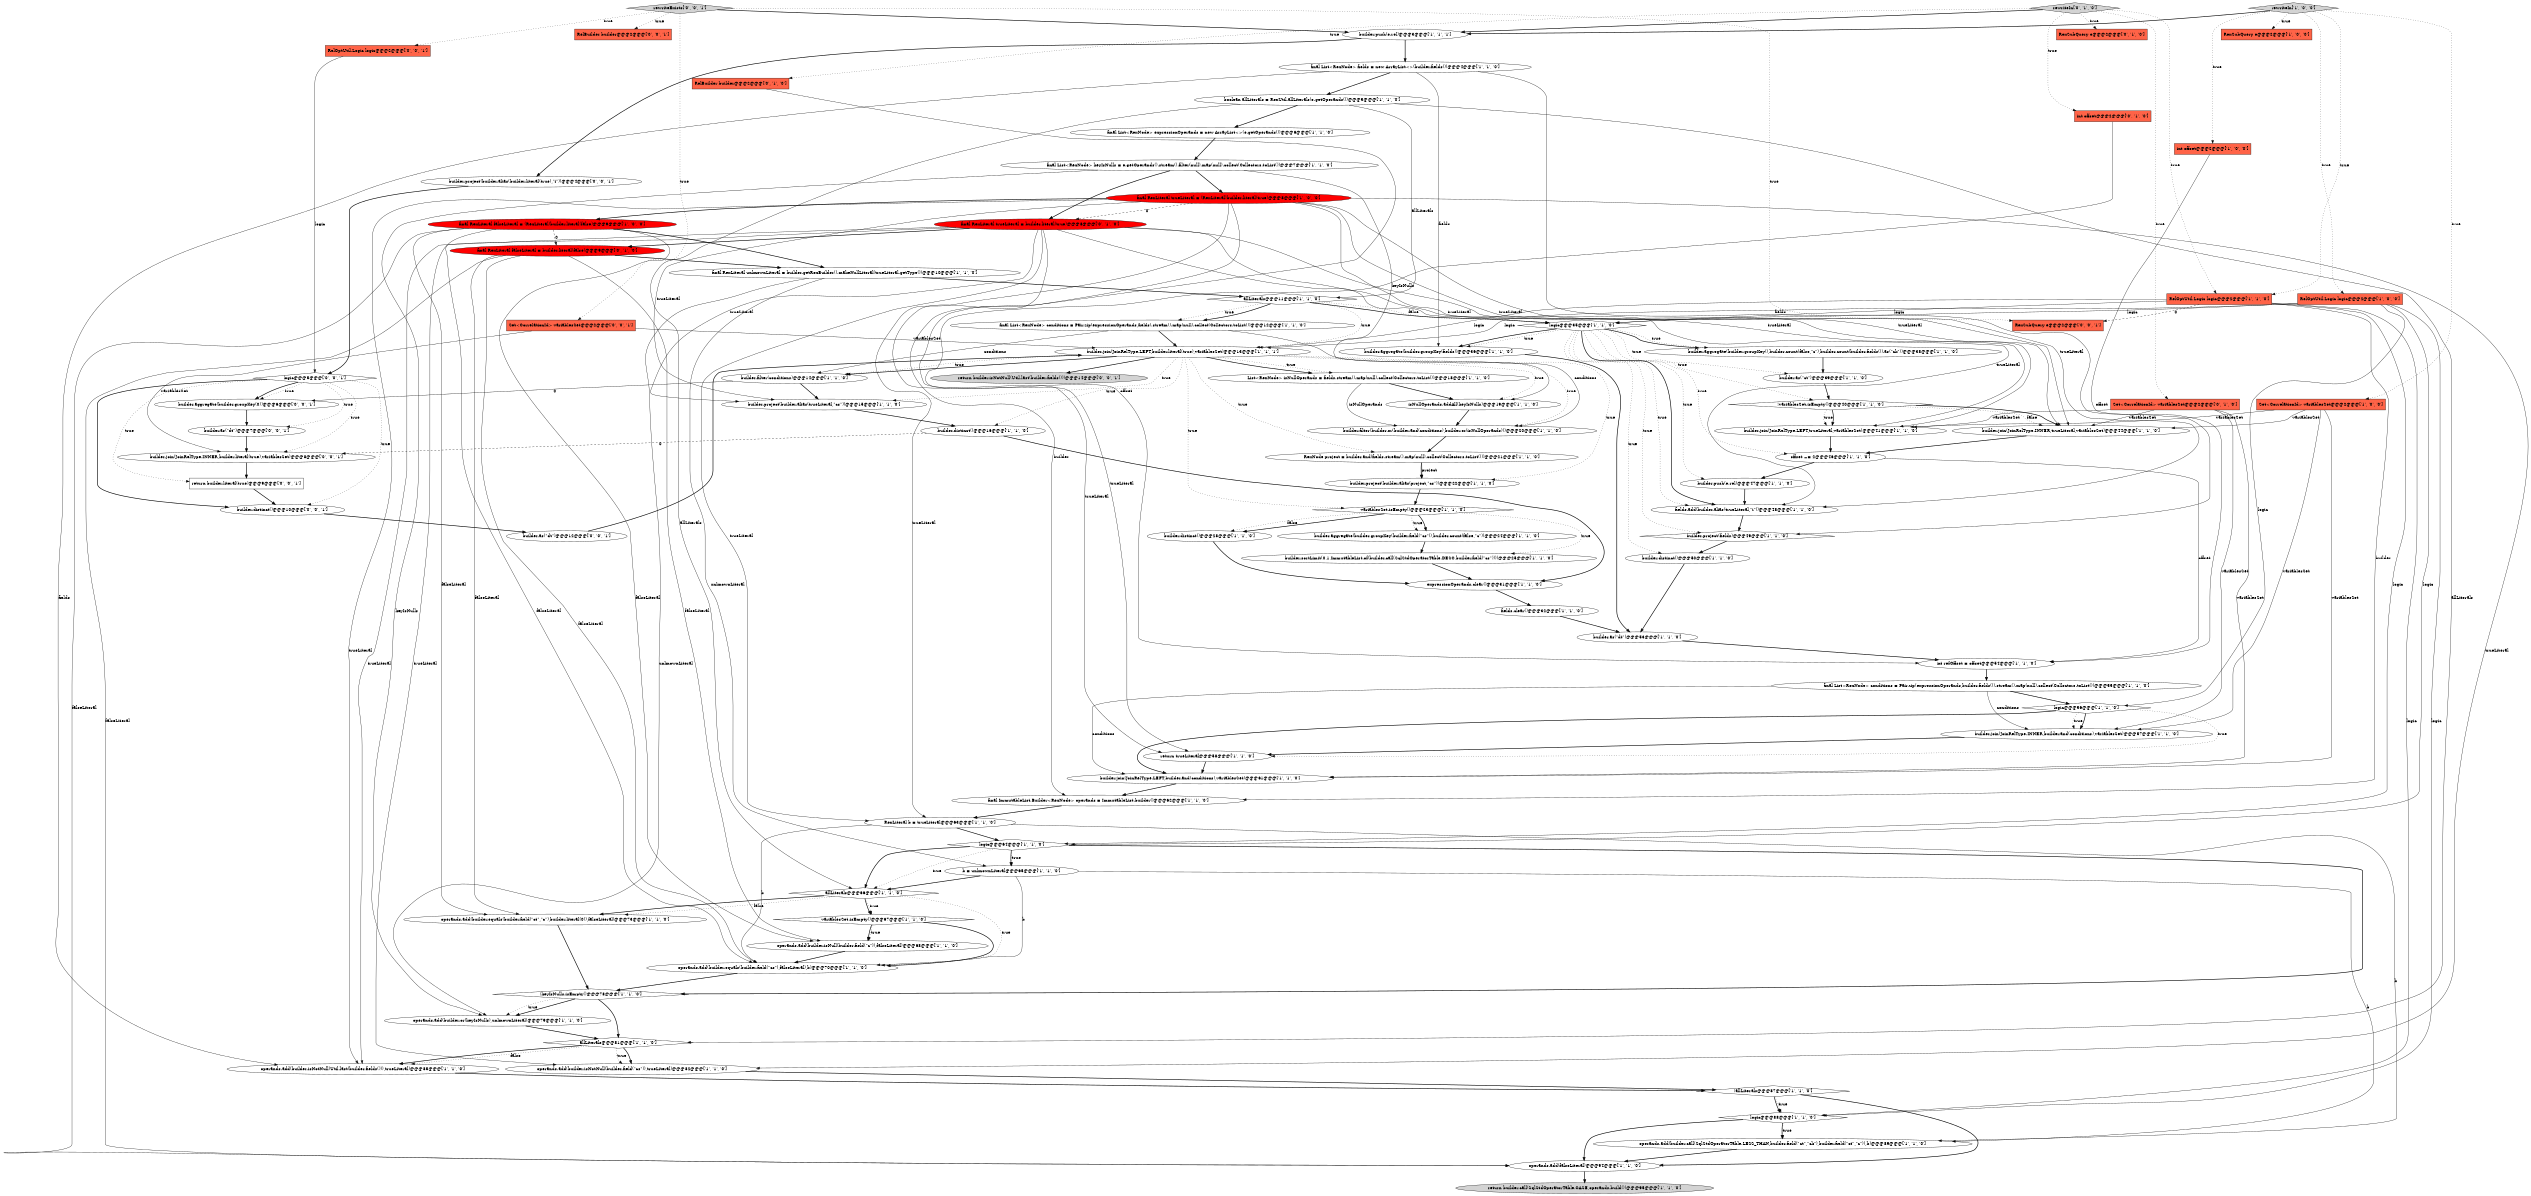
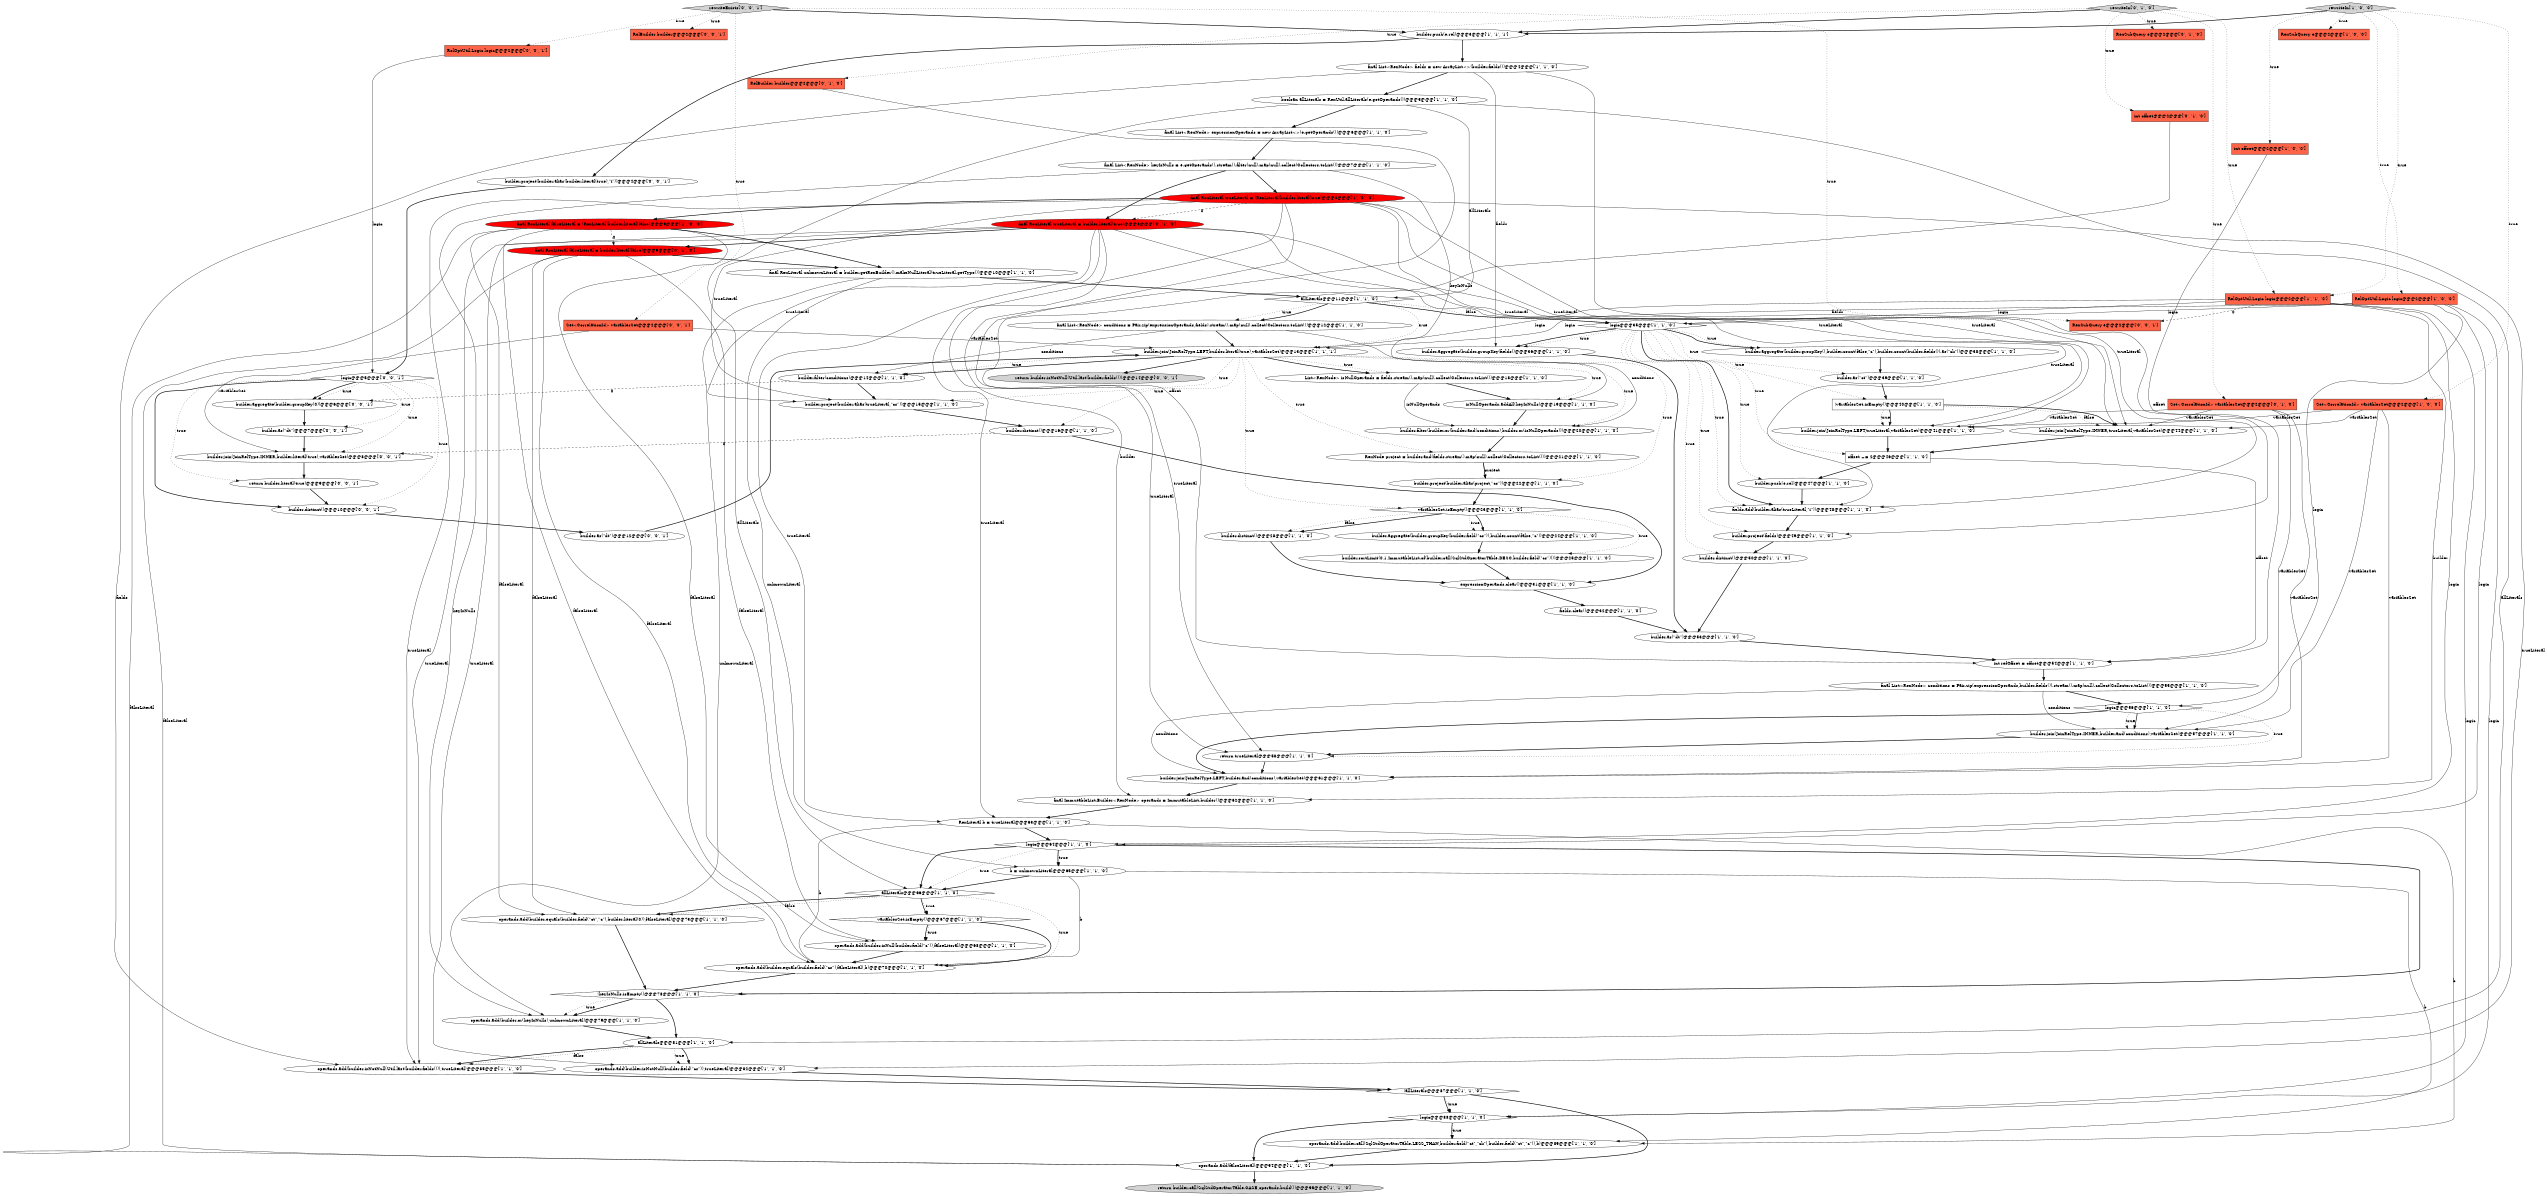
edge "builder.filter(conditions)@@@14@@@['1', '1', '0']" -> "builder.aggregate(builder.groupKey(0))@@@6@@@['0', '0', '1']": style solid -> dashed
node "!variablesSet.isEmpty()@@@40@@@['1', '1', '0']": shape diamond -> box
node "offset += 2@@@46@@@['1', '1', '0']": shape ellipse -> box
node "return builder.literal(true)@@@9@@@['0', '0', '1']": shape box -> ellipse
node "builder.project(fields)@@@49@@@['1', '1', '0']": shape diamond -> ellipse
node "allLiterals@@@81@@@['1', '1', '0']": shape diamond -> ellipse
